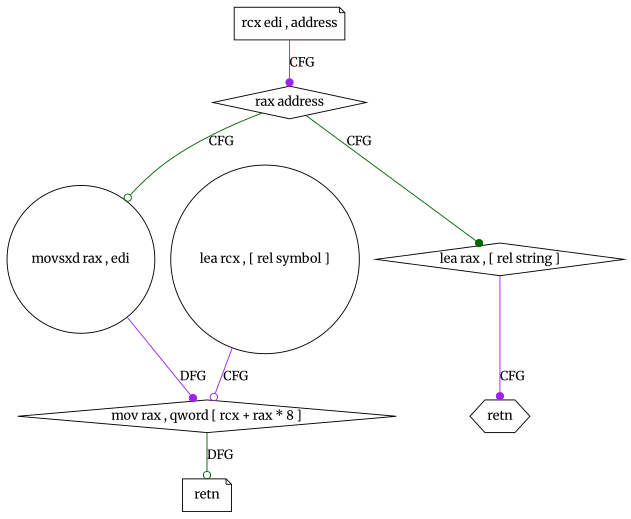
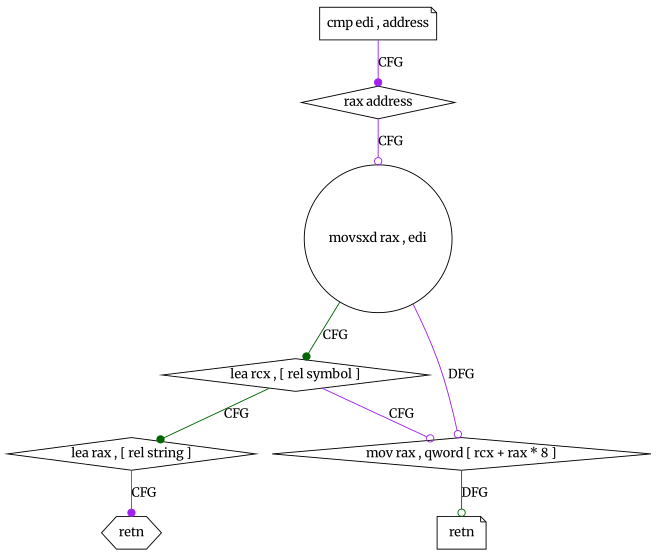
node "rcx edi , address": label "rcx edi , address" -> "cmp edi , address"
edge "rax address" -> "movsxd rax , edi": color darkgreen -> purple
edge "rax address" -> "lea rax , [ rel string ]": now "lea rcx , [ rel symbol ]" -> "lea rax , [ rel string ]"
node "lea rcx , [ rel symbol ]": shape circle -> diamond
edge "movsxd rax , edi" -> "lea rcx , [ rel symbol ]": added, label "CFG"
edge "movsxd rax , edi" -> "mov rax , qword [ rcx + rax * 8 ]": arrowhead dot -> odot
